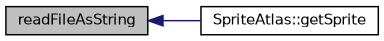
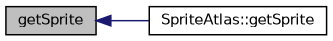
node "readFileAsString": label "readFileAsString" -> "getSprite"
